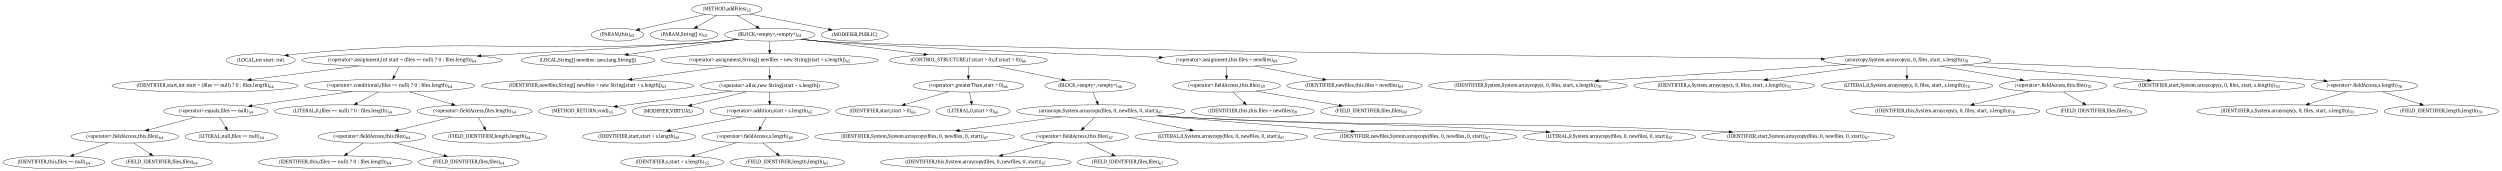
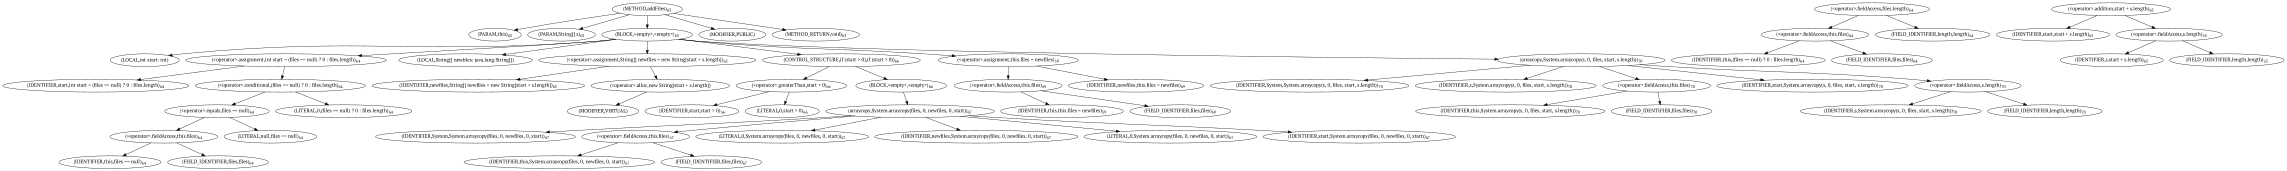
node "(LITERAL,0,System.arraycopy(s, 0, files, start, s.length))": removed
edge "(<operator>.alloc,new String[start + s.length])" -> "(<operator>.addition,start + s.length)": removed
edge "(<operator>.conditional,(files == null) ? 0 : files.length)" -> "(<operator>.fieldAccess,files.length)": removed
edge "(<operator>.alloc,new String[start + s.length])" -> "(METHOD_RETURN,void)": now "(METHOD,addFiles)" -> "(METHOD_RETURN,void)"
